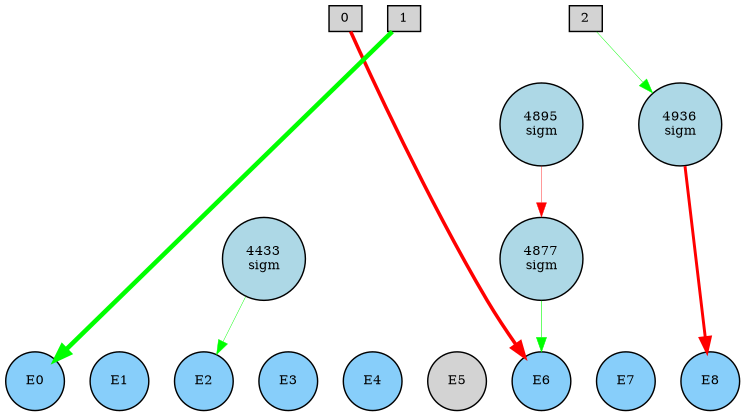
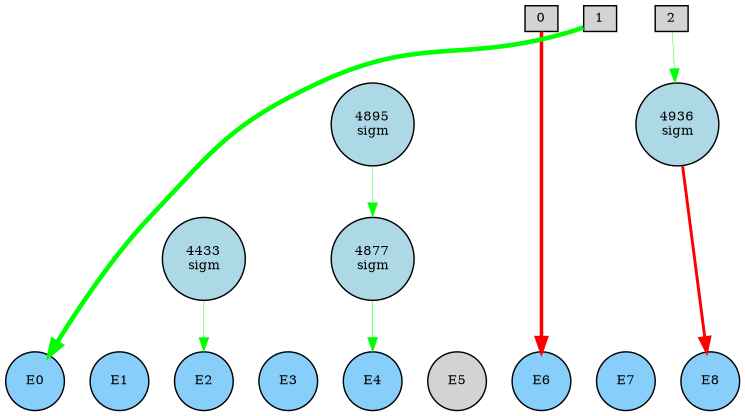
edge "4895 sigm" -> "4877 sigm": color red -> green
edge "4877 sigm" -> "E6": now "4877 sigm" -> "E4"
